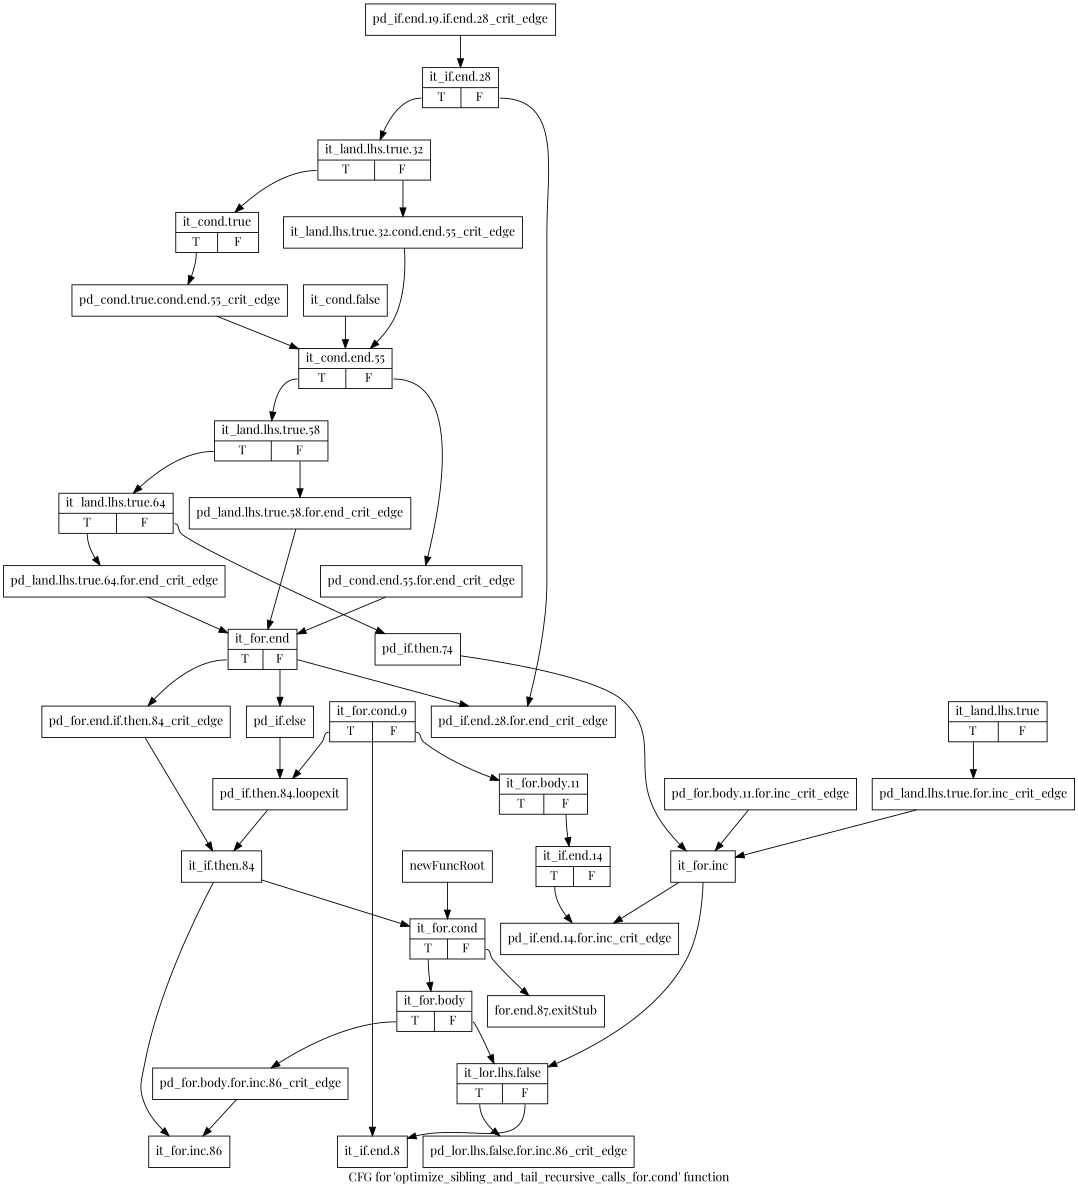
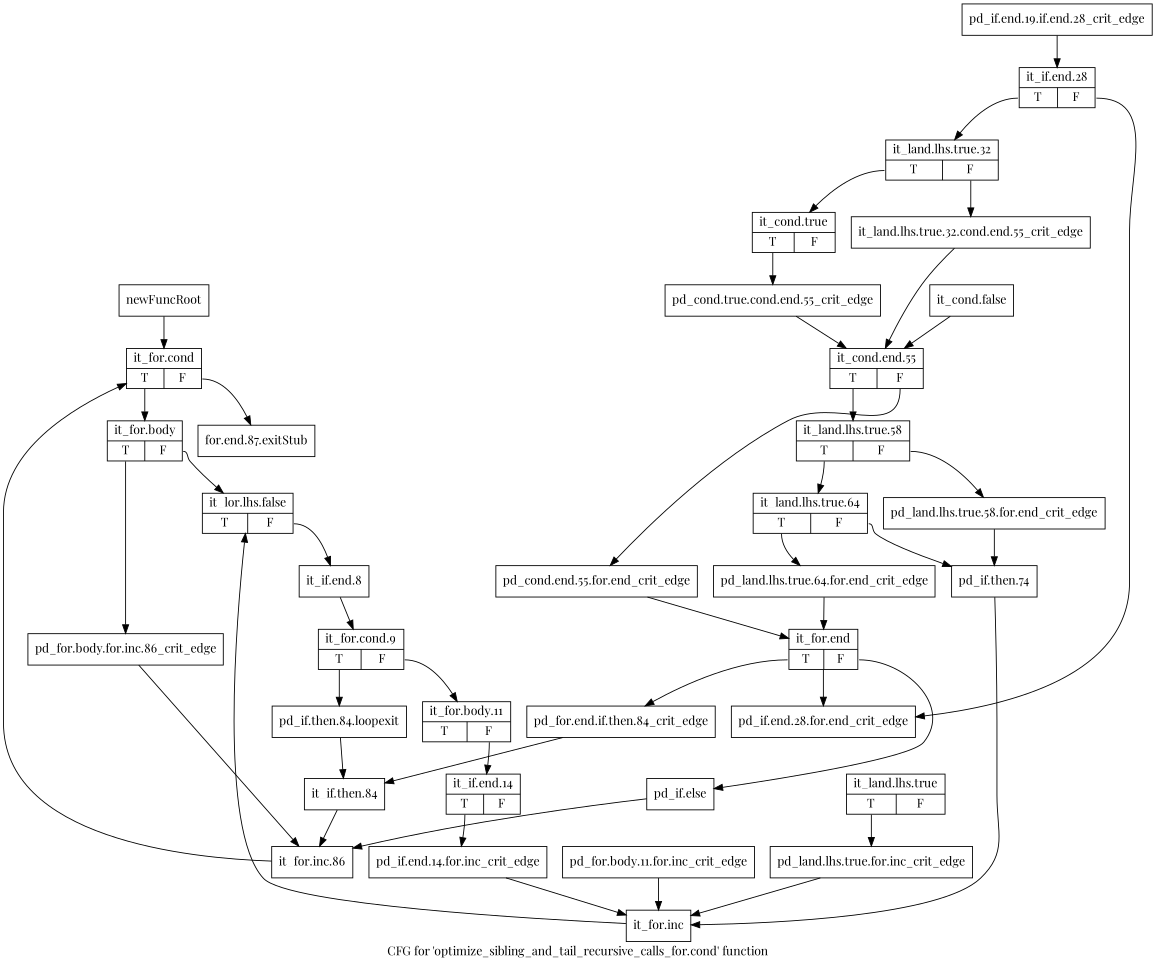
edge "pd_land.lhs.true.58.for.end_crit_edge" -> "it_for.end": now "pd_land.lhs.true.58.for.end_crit_edge" -> "pd_if.then.74"
edge "pd_if.else" -> "pd_if.then.84.loopexit": now "pd_if.else" -> "it_for.inc.86"
edge "it_for.inc" -> "pd_if.end.14.for.inc_crit_edge": reversed
edge "it_if.then.84" -> "it_for.cond": now "it_for.inc.86" -> "it_for.cond"
edge "it_for.cond.9" -> "it_if.end.8": reversed
node "pd_lor.lhs.false.for.inc.86_crit_edge": removed
